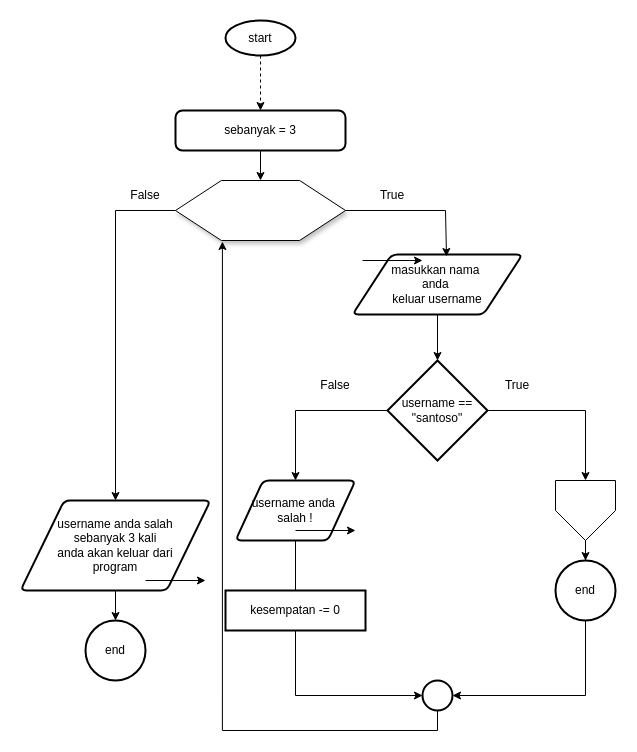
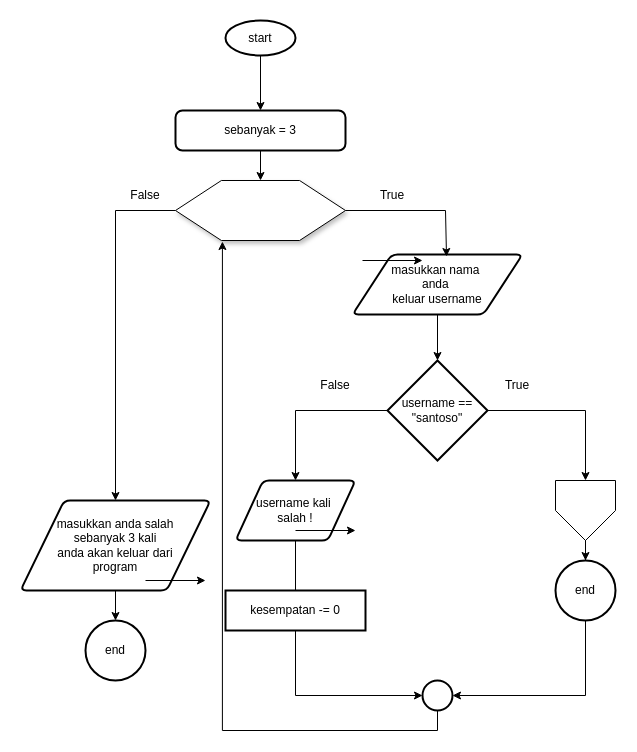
edge "start" -> "sebanyak = 3": style dashed -> solid
node "username anda salah !": label "username anda salah !" -> "username kali salah !"
node "username anda salah sebanyak 3 kali anda akan keluar dari program": label "username anda salah sebanyak 3 kali anda akan keluar dari program" -> "masukkan anda salah sebanyak 3 kali anda akan keluar dari program"
